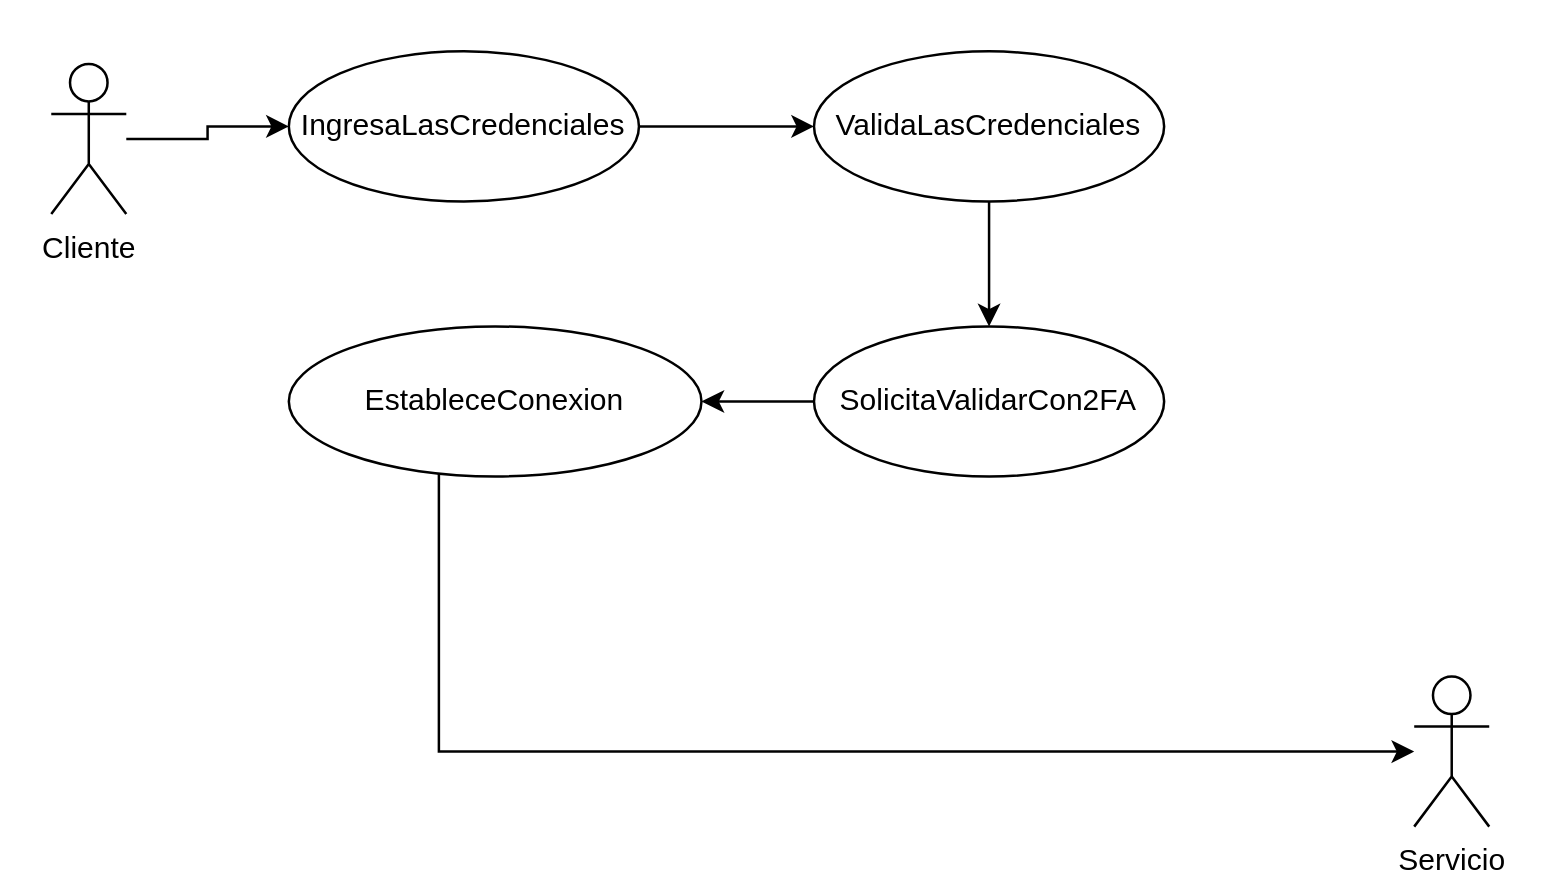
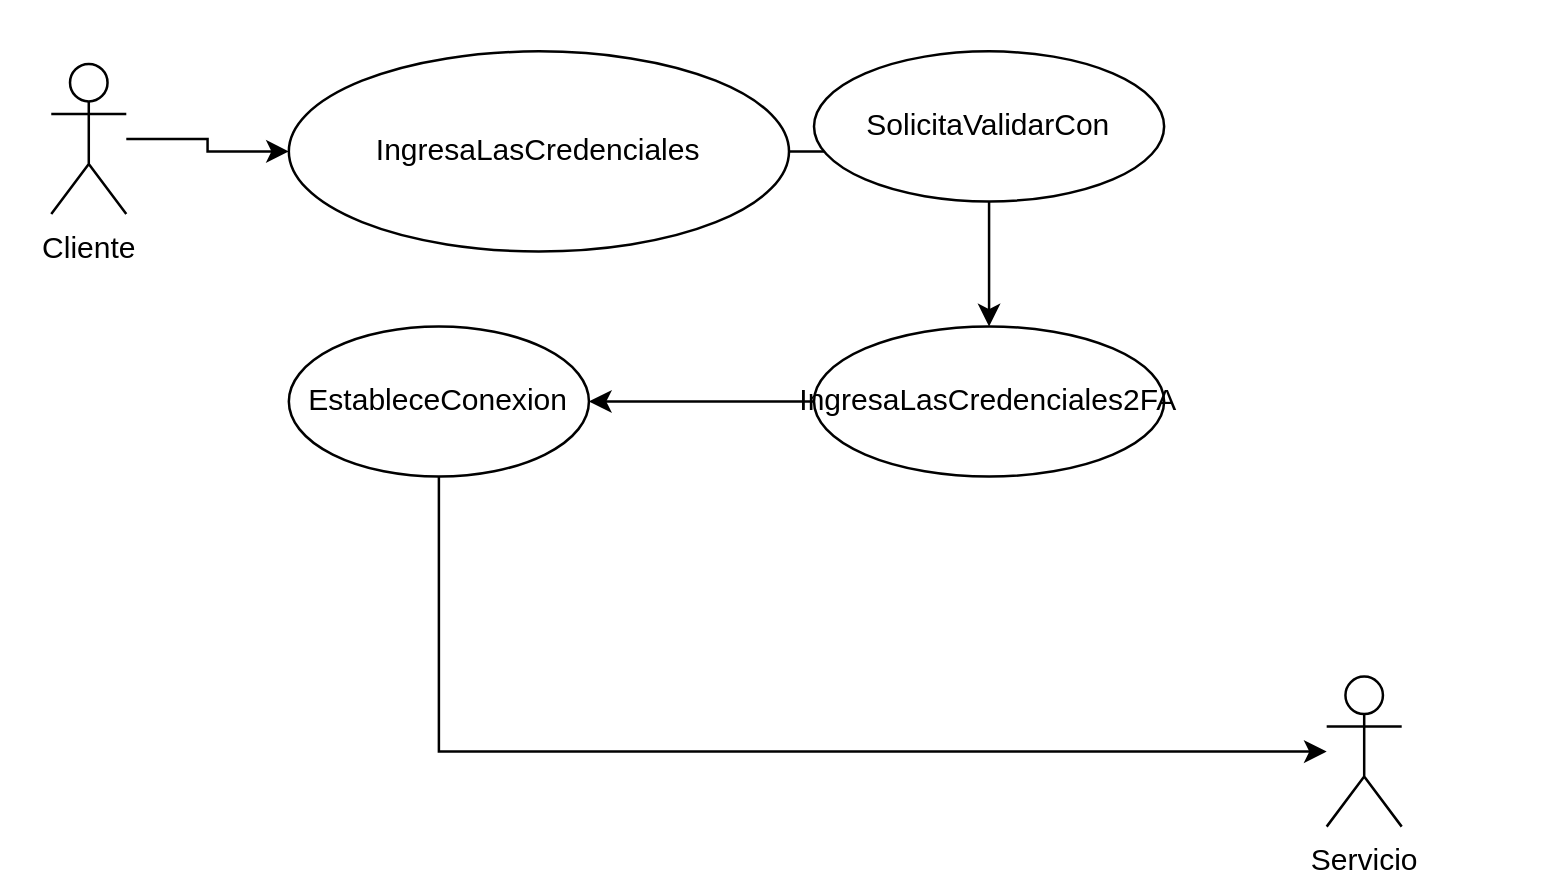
node "IngresaLasCredenciales": size 350x150 -> 500x200
node "ValidaLasCredenciales": label "ValidaLasCredenciales" -> "SolicitaValidarCon"
node "EstableceConexion": size 413x150 -> 300x150
node "SolicitaValidarCon2FA": label "SolicitaValidarCon2FA" -> "IngresaLasCredenciales2FA"
node "Servicio": moved (1451, 751) -> (1364, 751)
